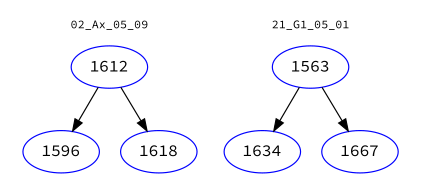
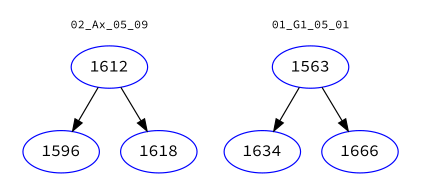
cluster "21_G1_05_01": label "21_G1_05_01" -> "01_G1_05_01"
node "1667": label "1667" -> "1666"
